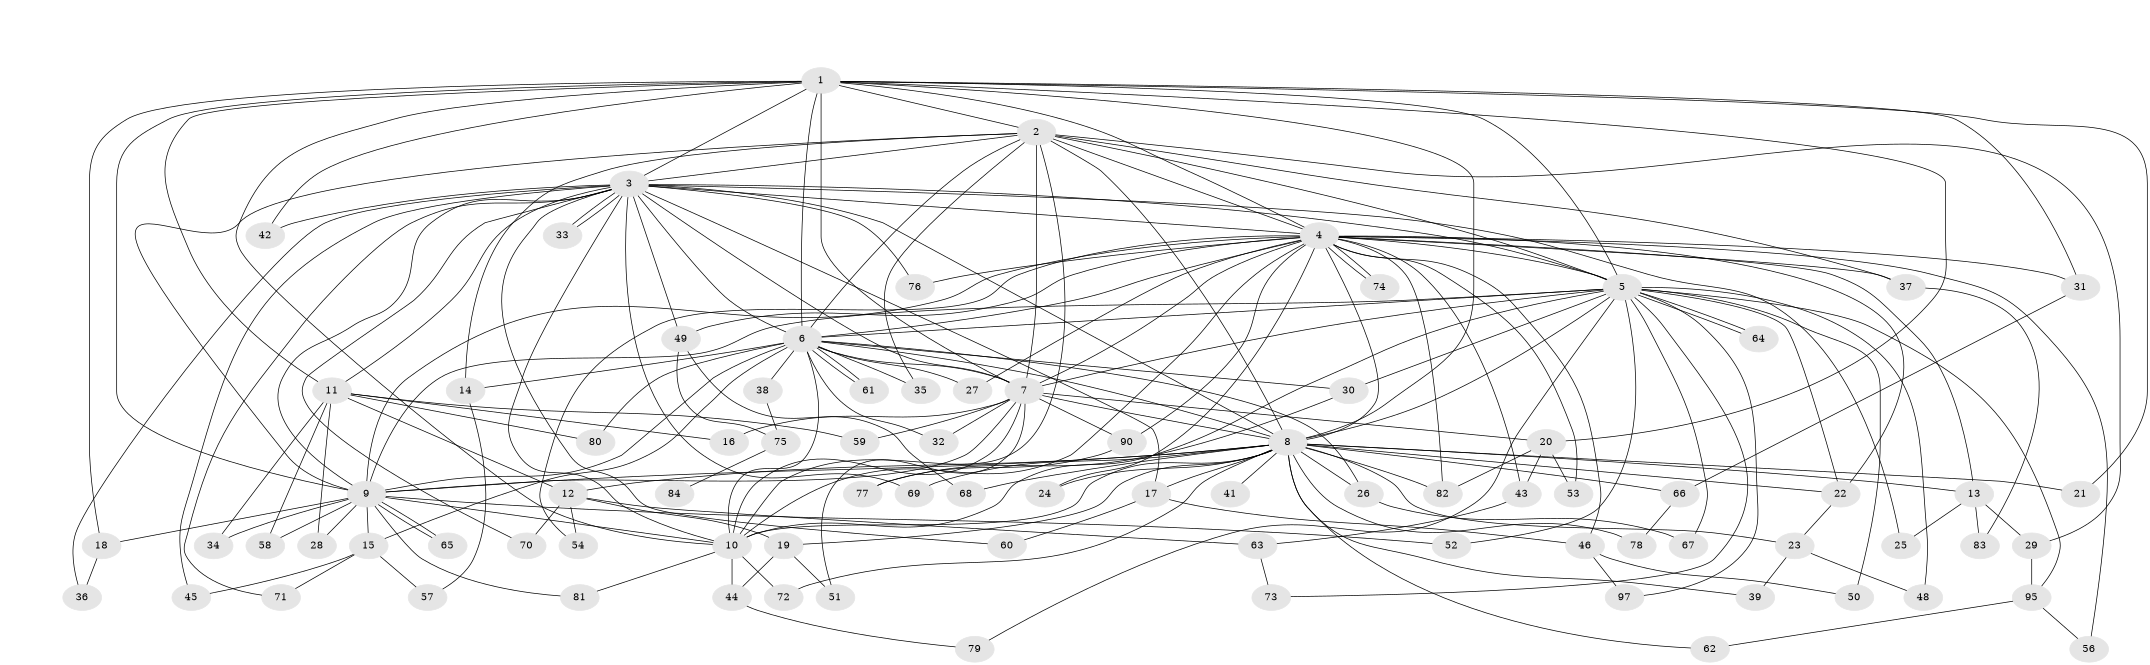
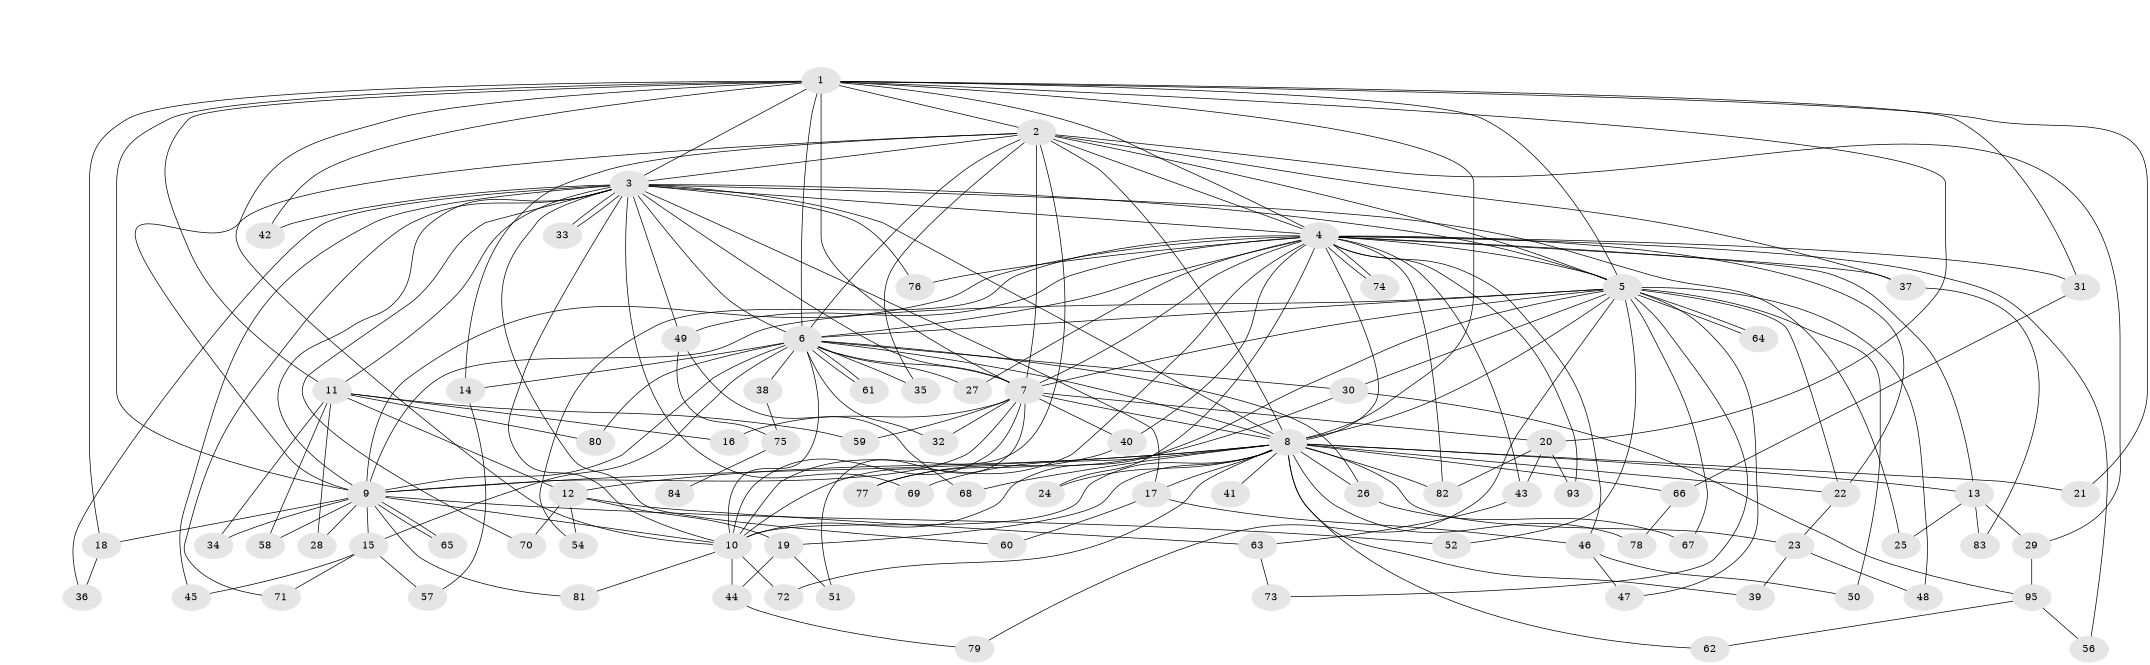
edge "5" -- "95": now "30" -- "95"
node "90": label "90" -> "40"
node "53": label "53" -> "93"
node "97": label "97" -> "47"
